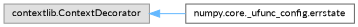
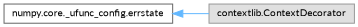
edge "numpy.core._ufunc_config.errstate" -> "contextlib.ContextDecorator": reversed
